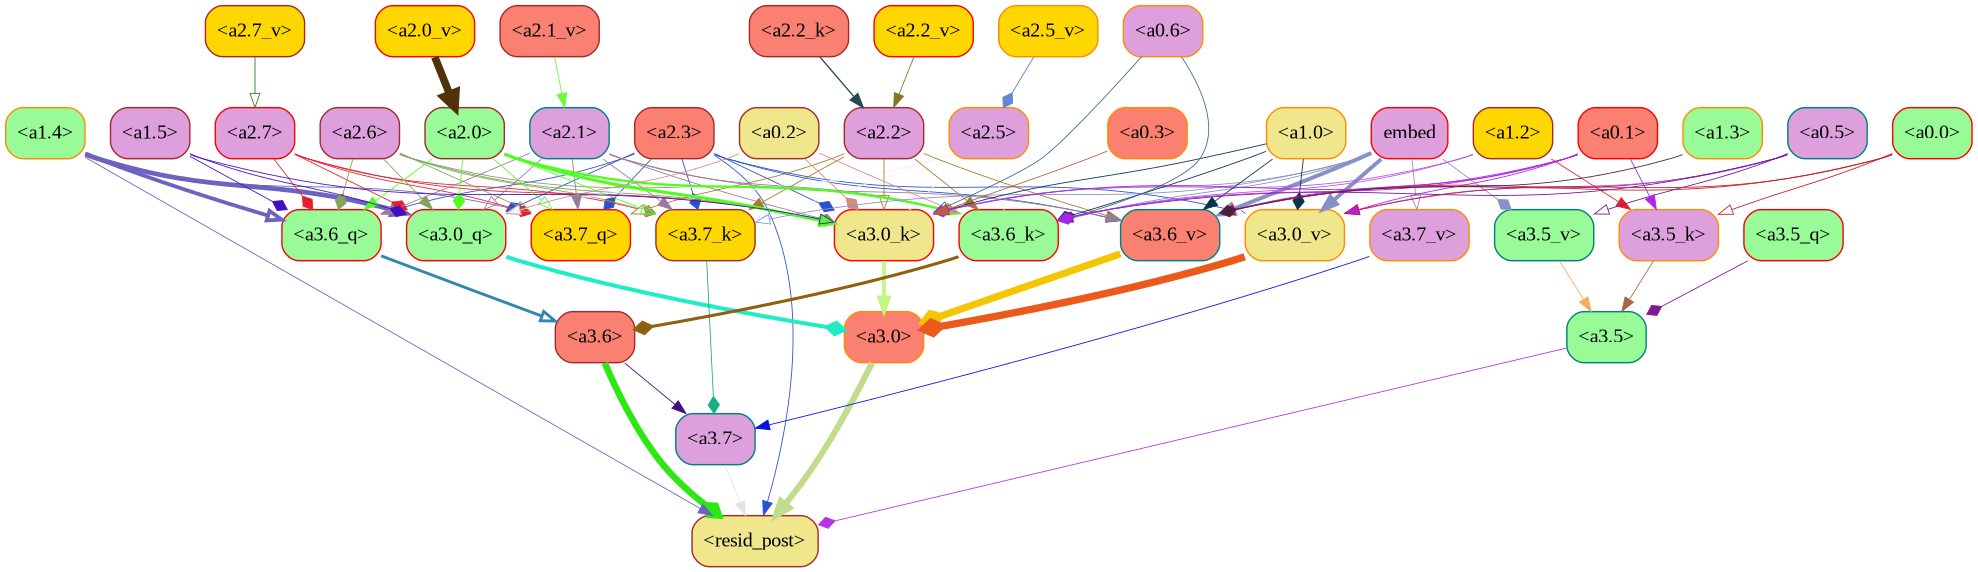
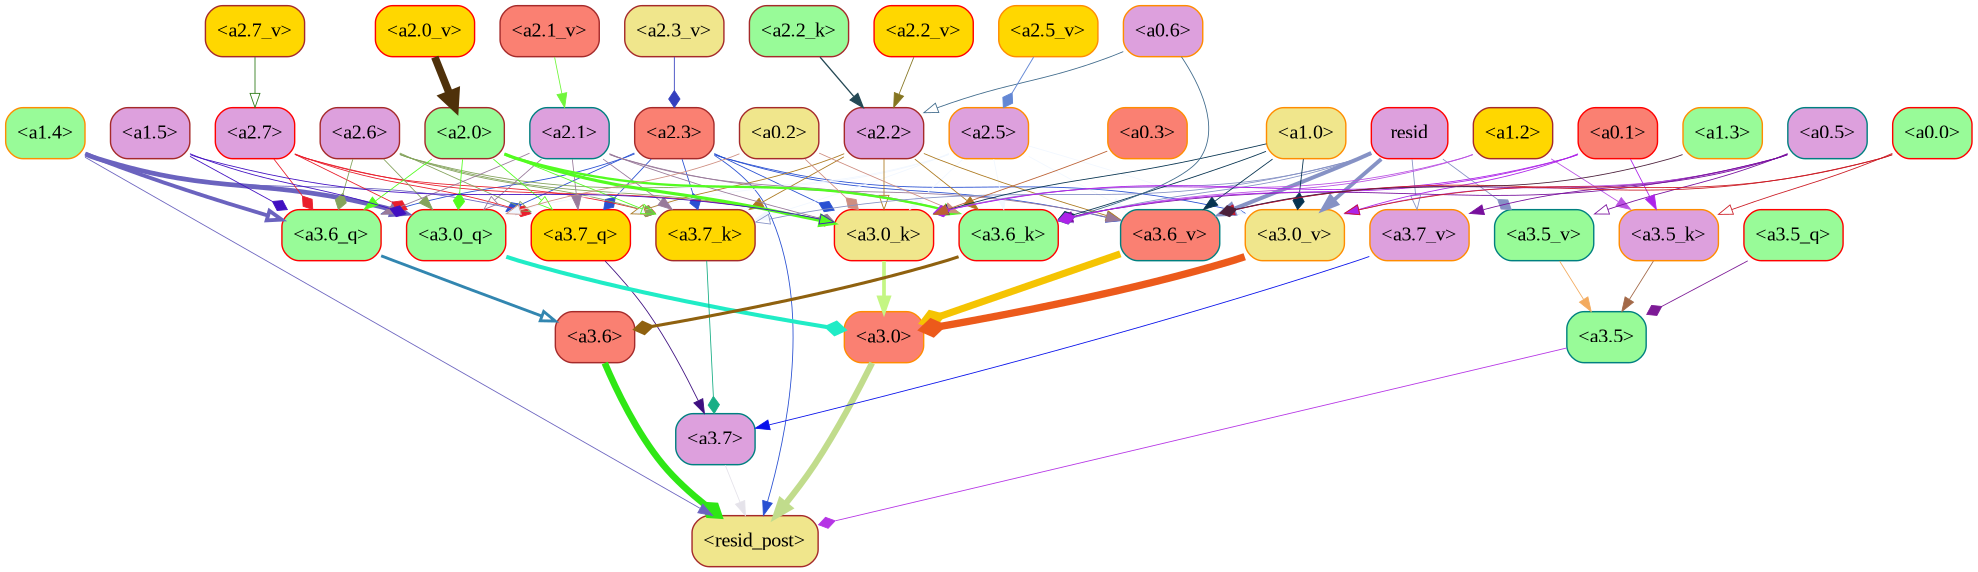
node "<a2.3_v>": added
node "<a2.2_k>": fillcolor salmon -> palegreen
node "embed": label "embed" -> "resid"
edge "<a0.6>" -> "<a3.0_k>": now "<a0.6>" -> "<a2.2>"
edge "<a1.2>" -> "<a3.5_k>": color #e91e2c -> #bb53e3
edge "<a0.5>" -> "<a3.7_v>": added
edge "<a0.1>" -> "<a3.6_v>": removed
edge "<a3.6>" -> "<a3.7>": now "<a3.7_q>" -> "<a3.7>"
